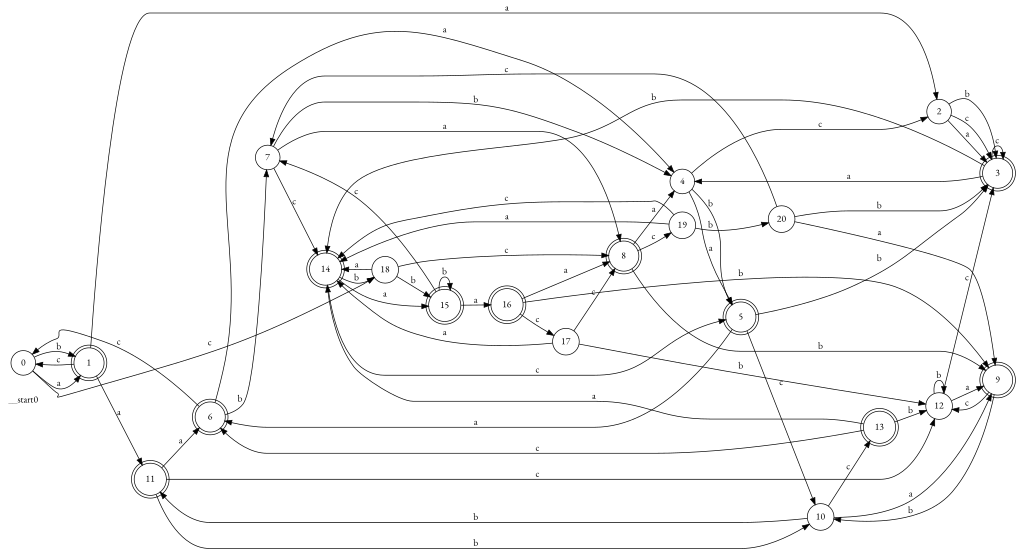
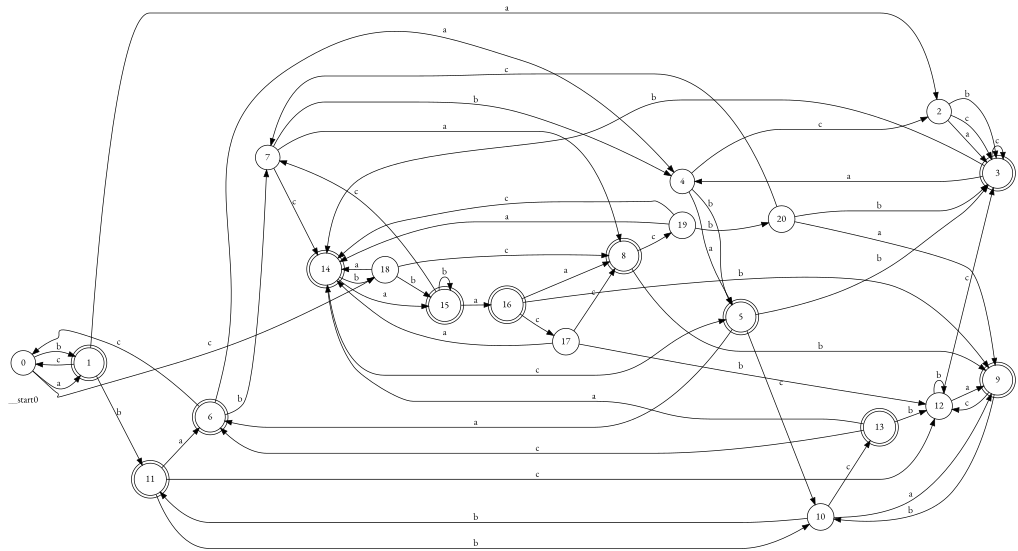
edge "8" -> "4": removed, label "a"
edge "1" -> "11": label "a" -> "b"
